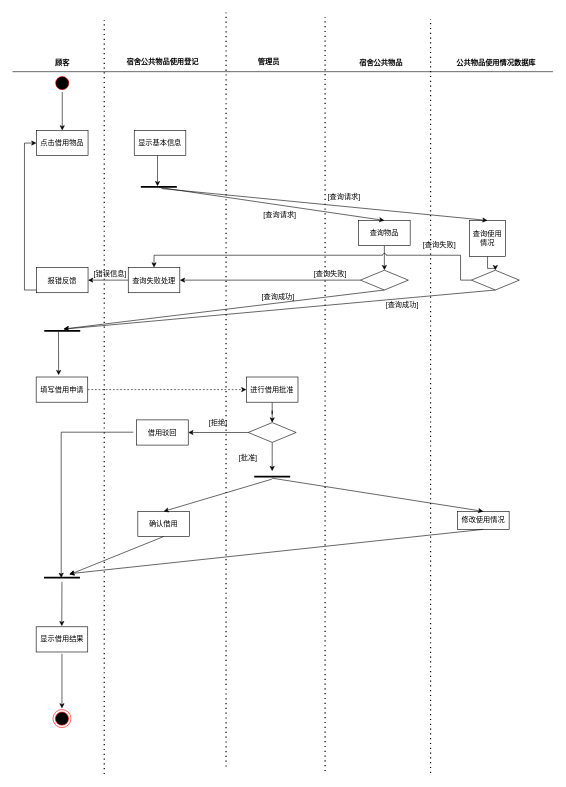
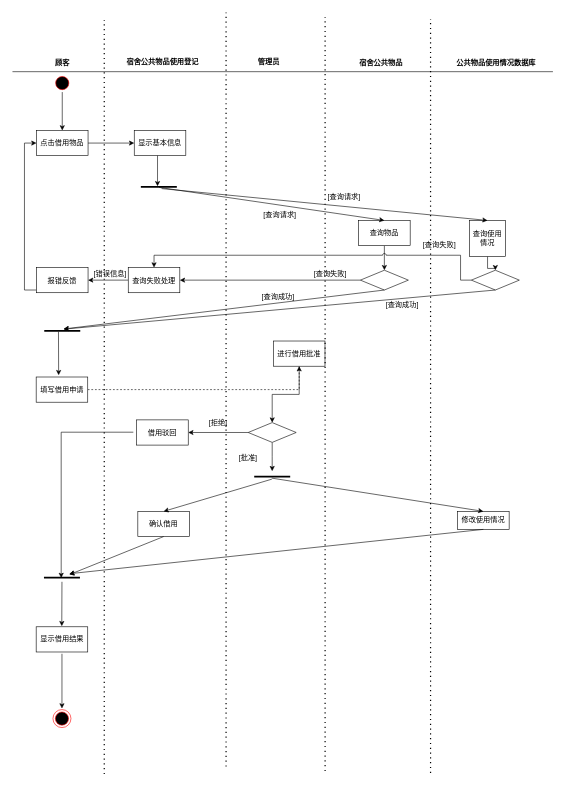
edge "点击借用物品" -> "显示基本信息": added
node "进行借用批准": moved (272, 390) -> (299, 354)
